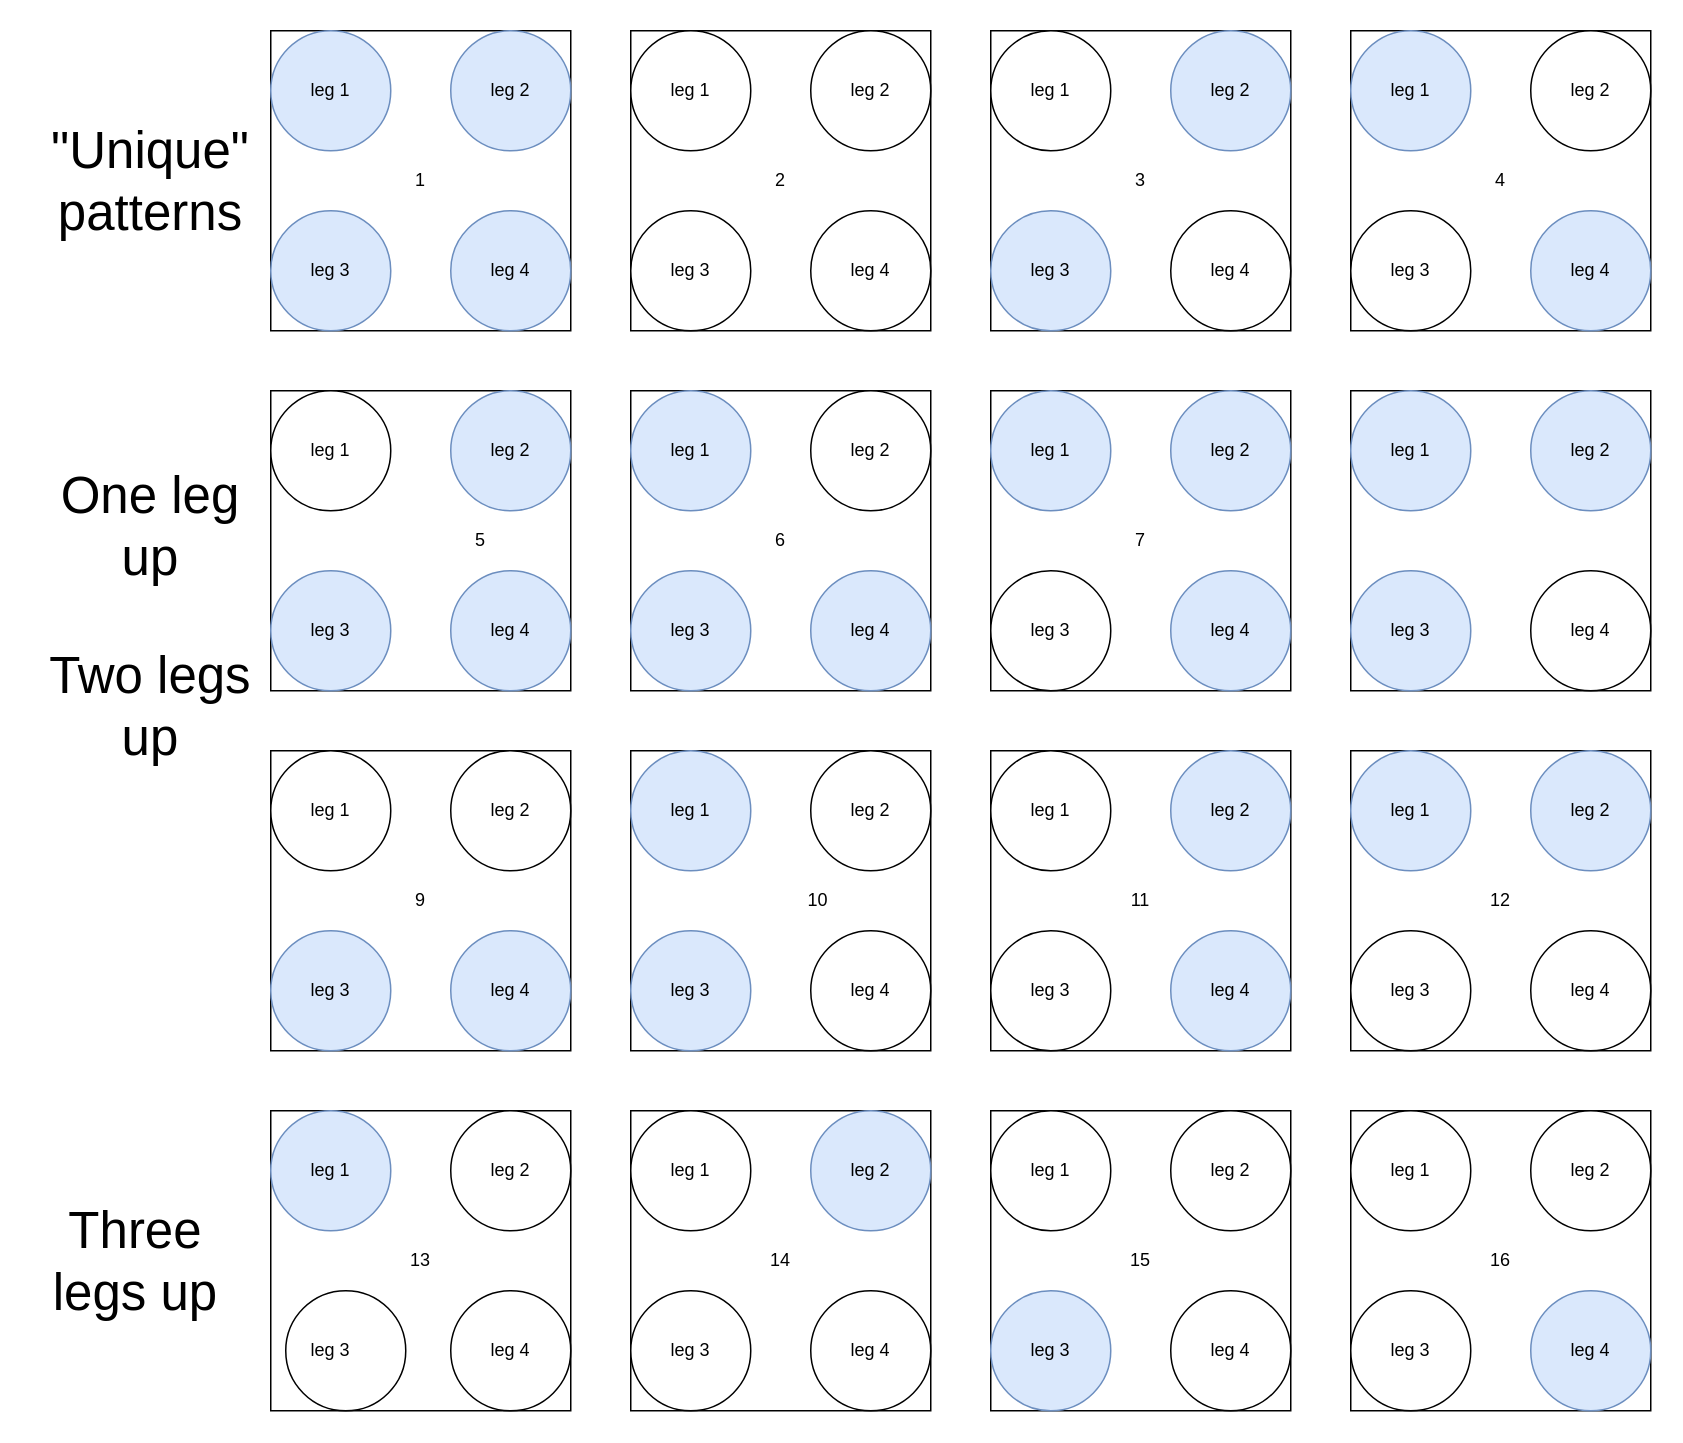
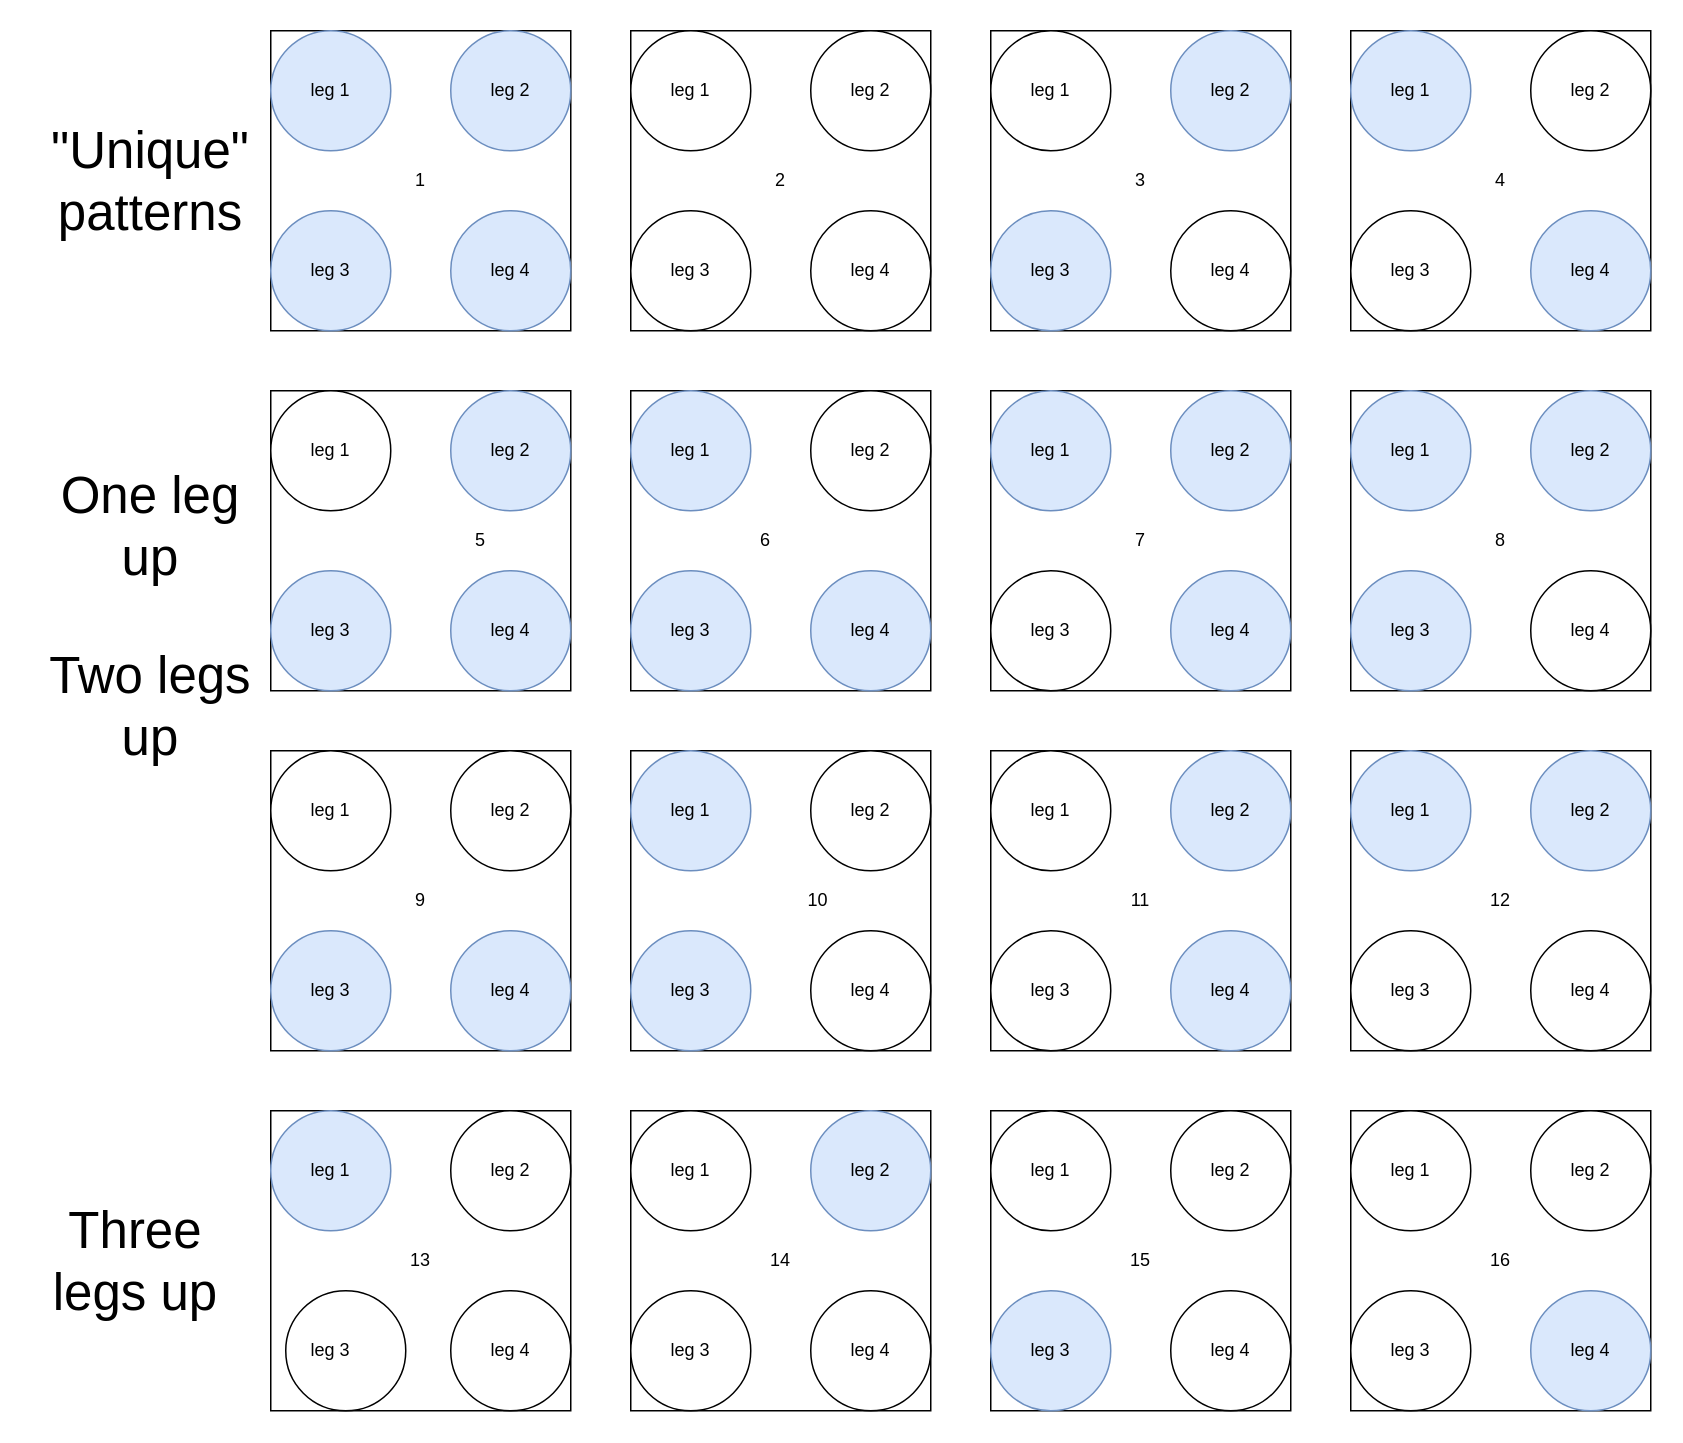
node "6": moved (781, 541) -> (766, 541)
node "8": added
